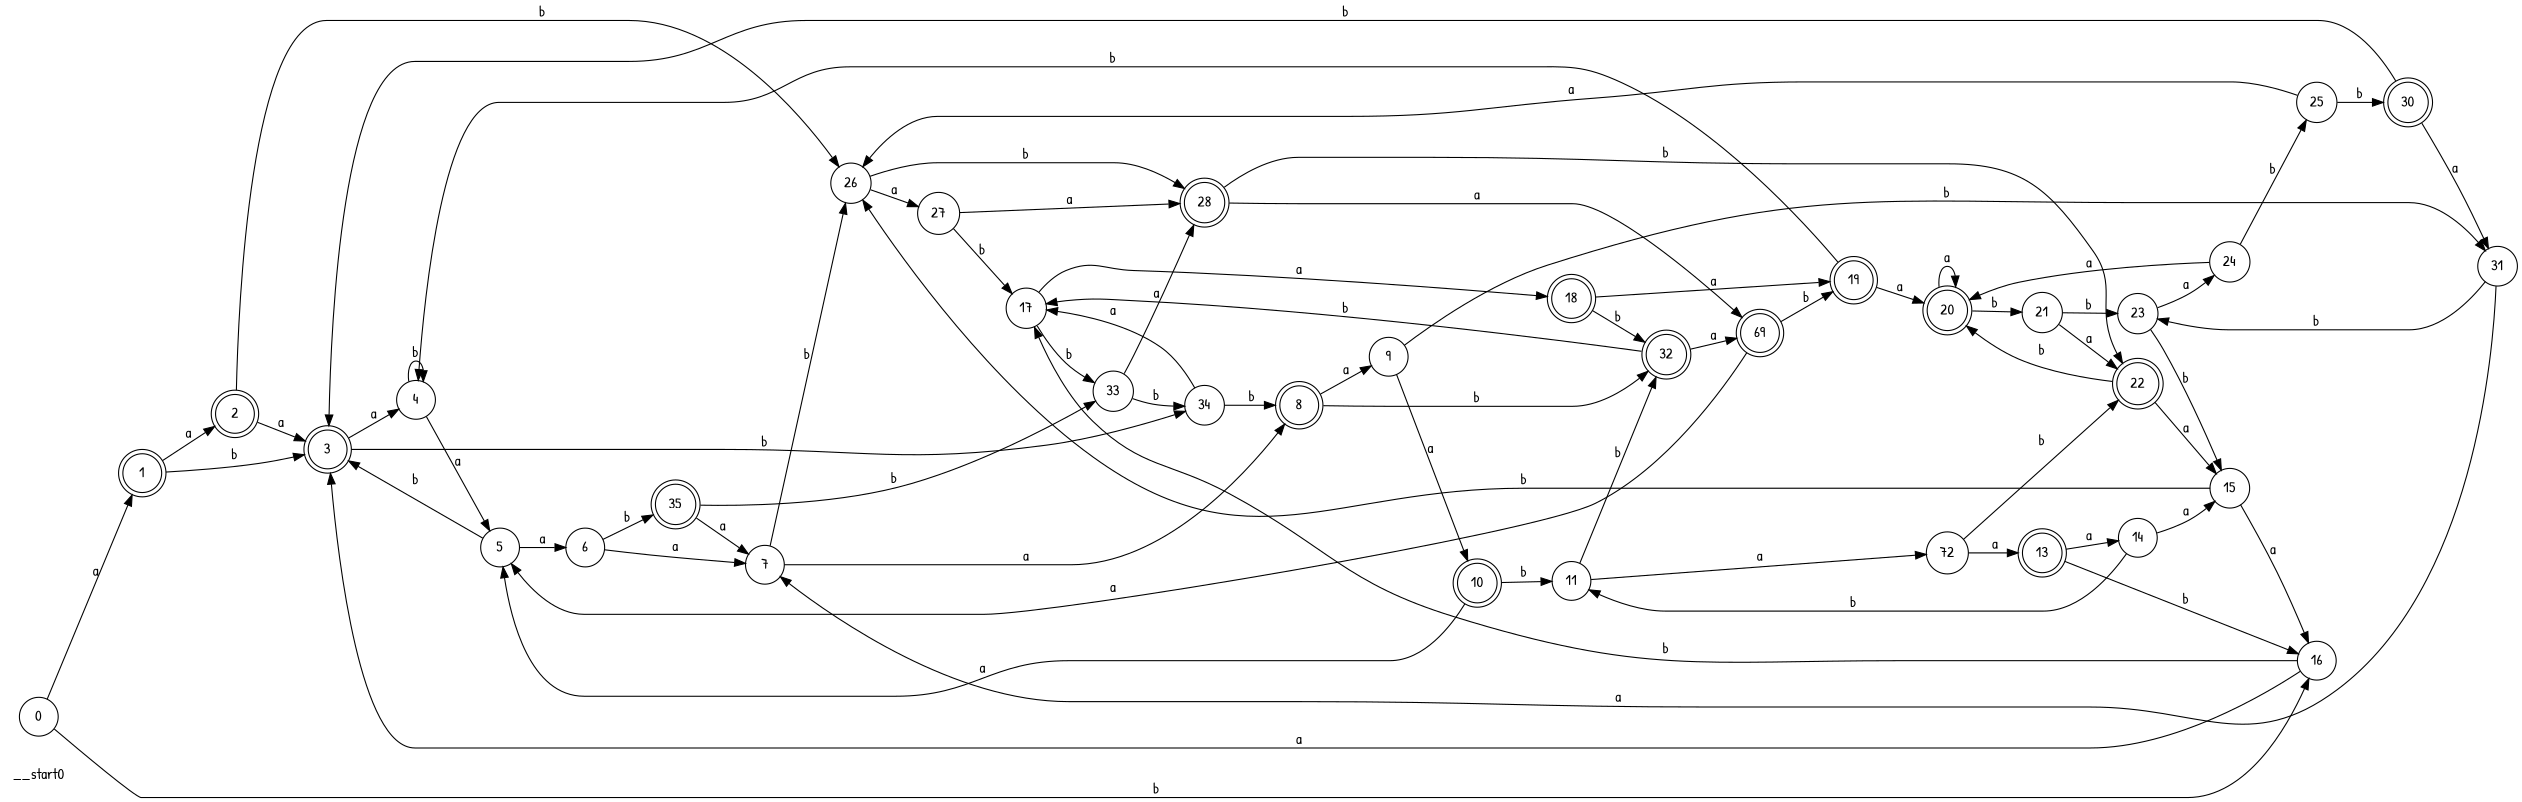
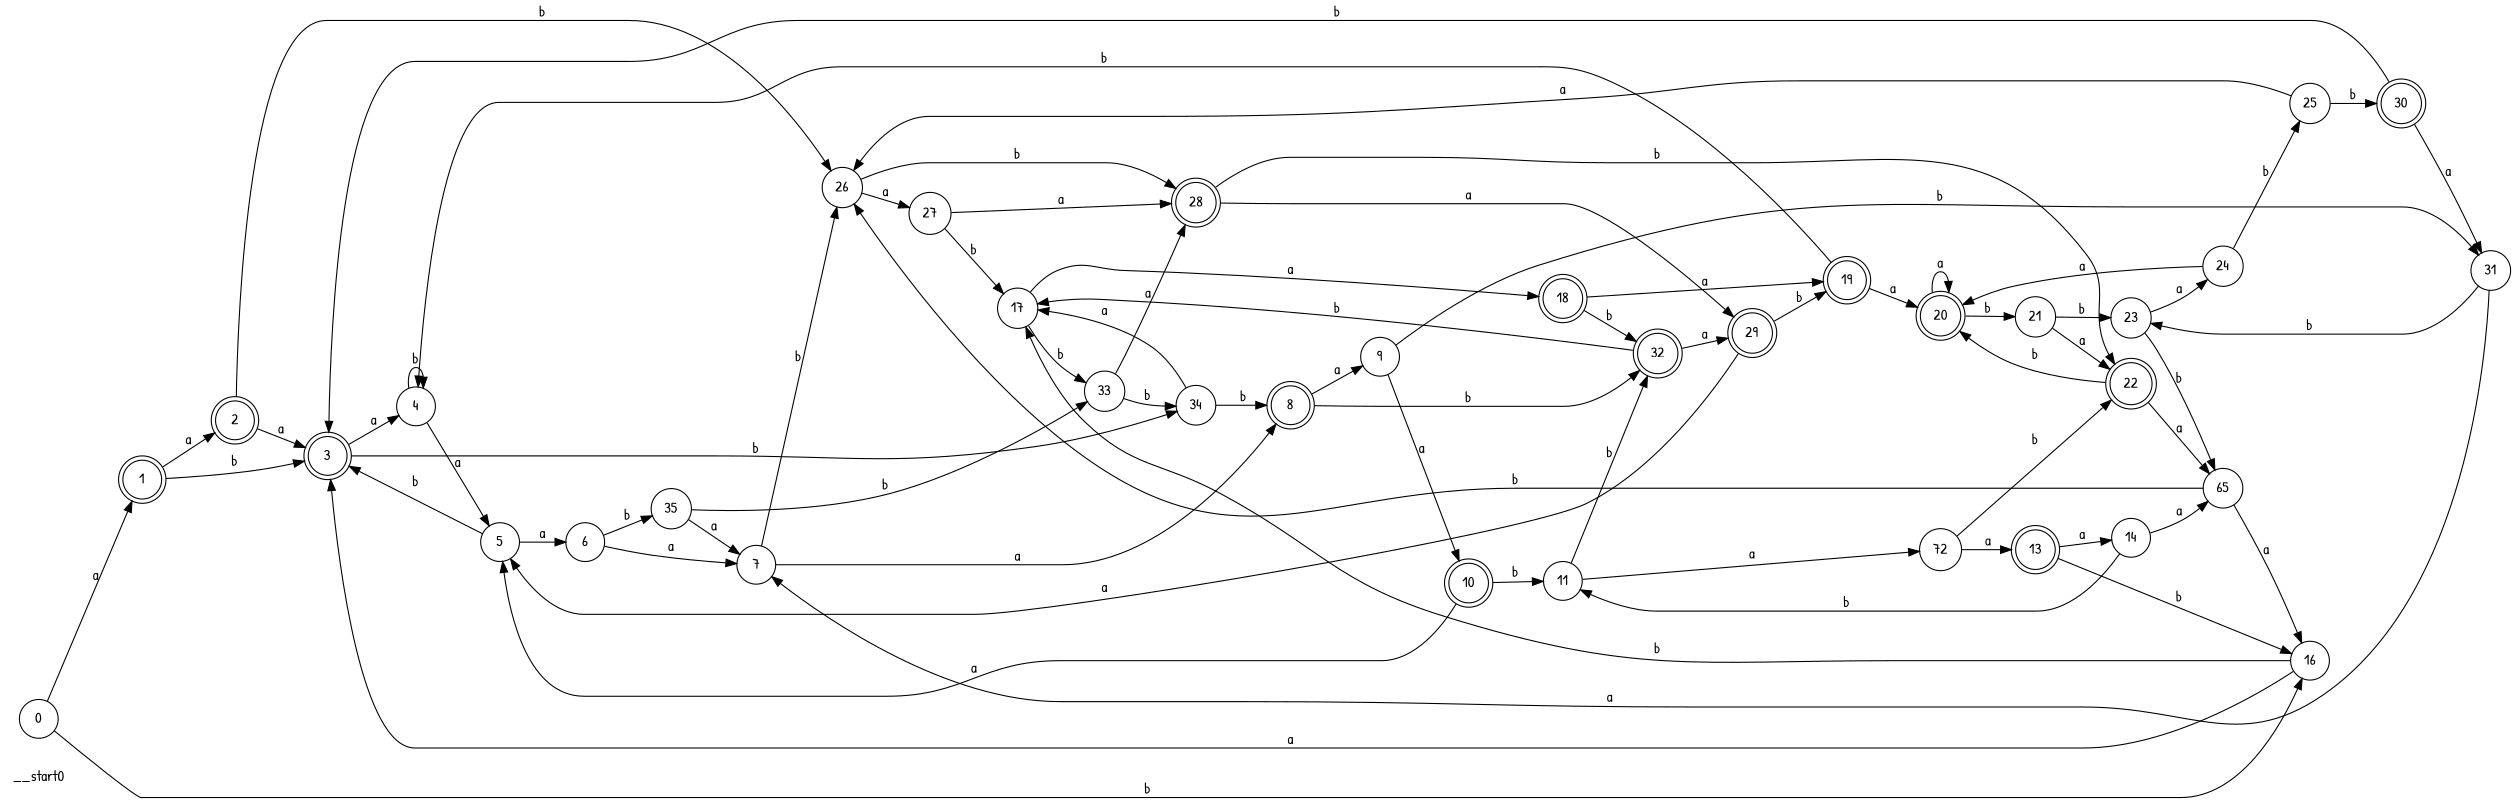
node "69": label "69" -> "29"
node "15": label "15" -> "65"
node "35": shape doublecircle -> circle
